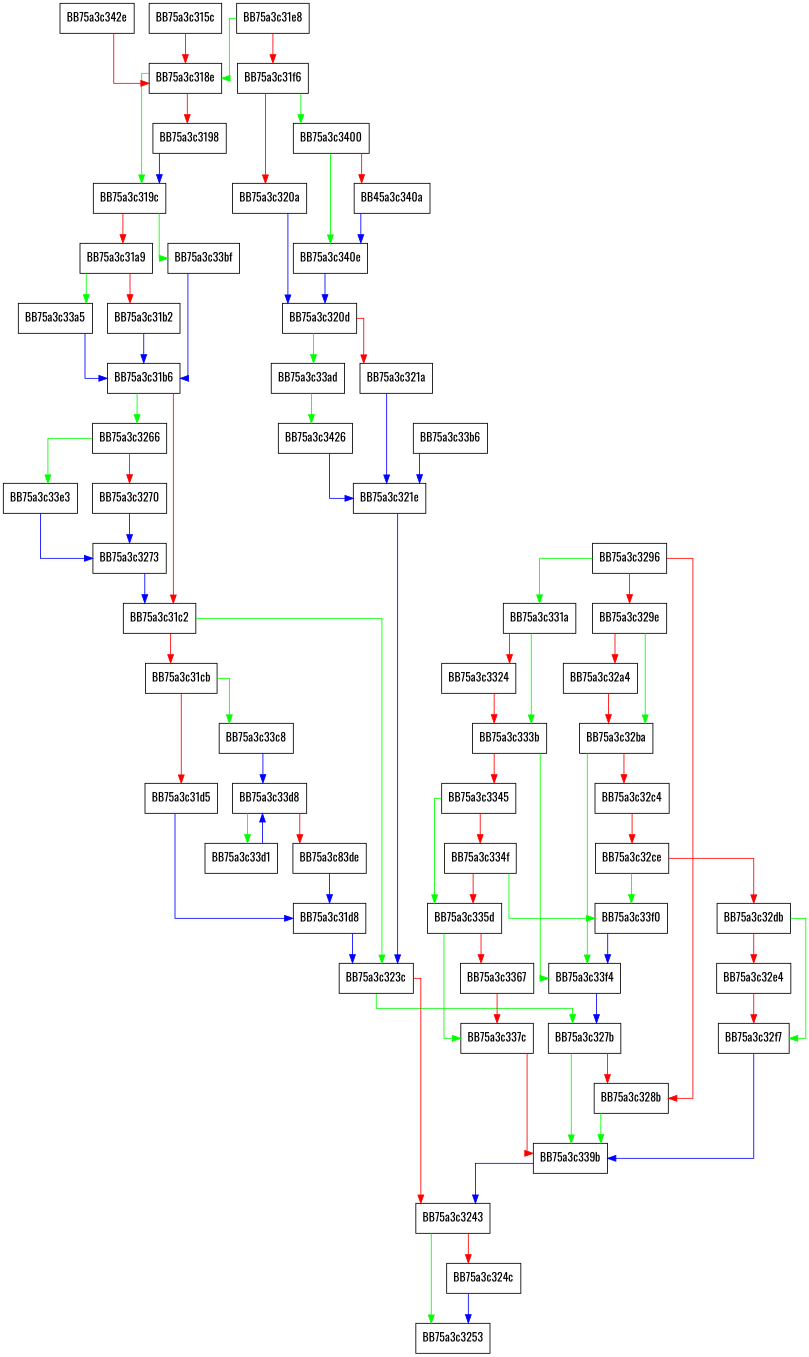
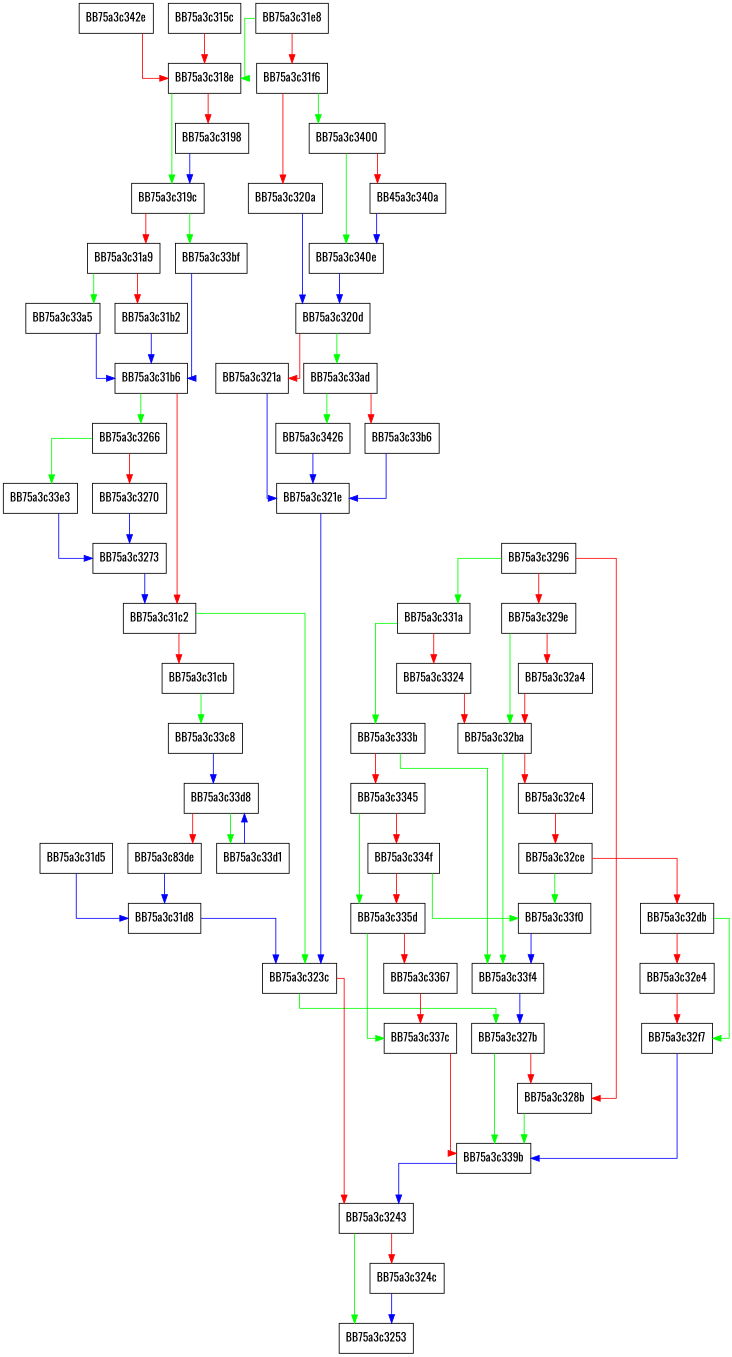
edge "BB75a3c33ad" -> "BB75a3c33b6": added
edge "BB75a3c3324" -> "BB75a3c333b": now "BB75a3c3324" -> "BB75a3c32ba"
edge "BB75a3c31cb" -> "BB75a3c31d5": removed
